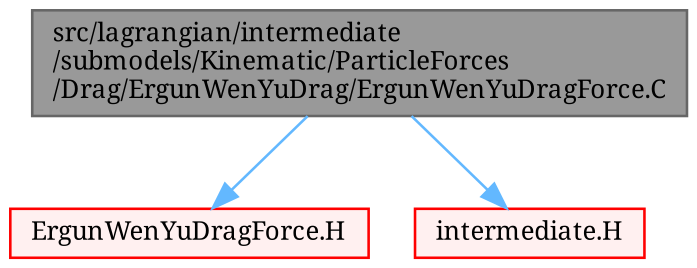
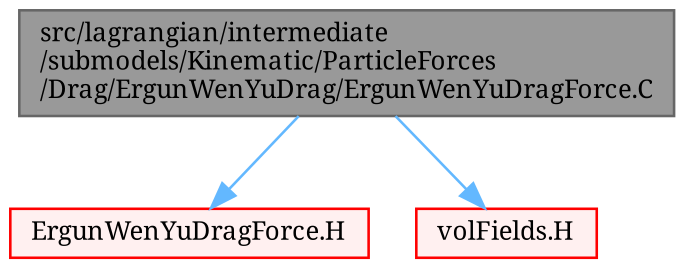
node "intermediate.H": label "intermediate.H" -> "volFields.H"
